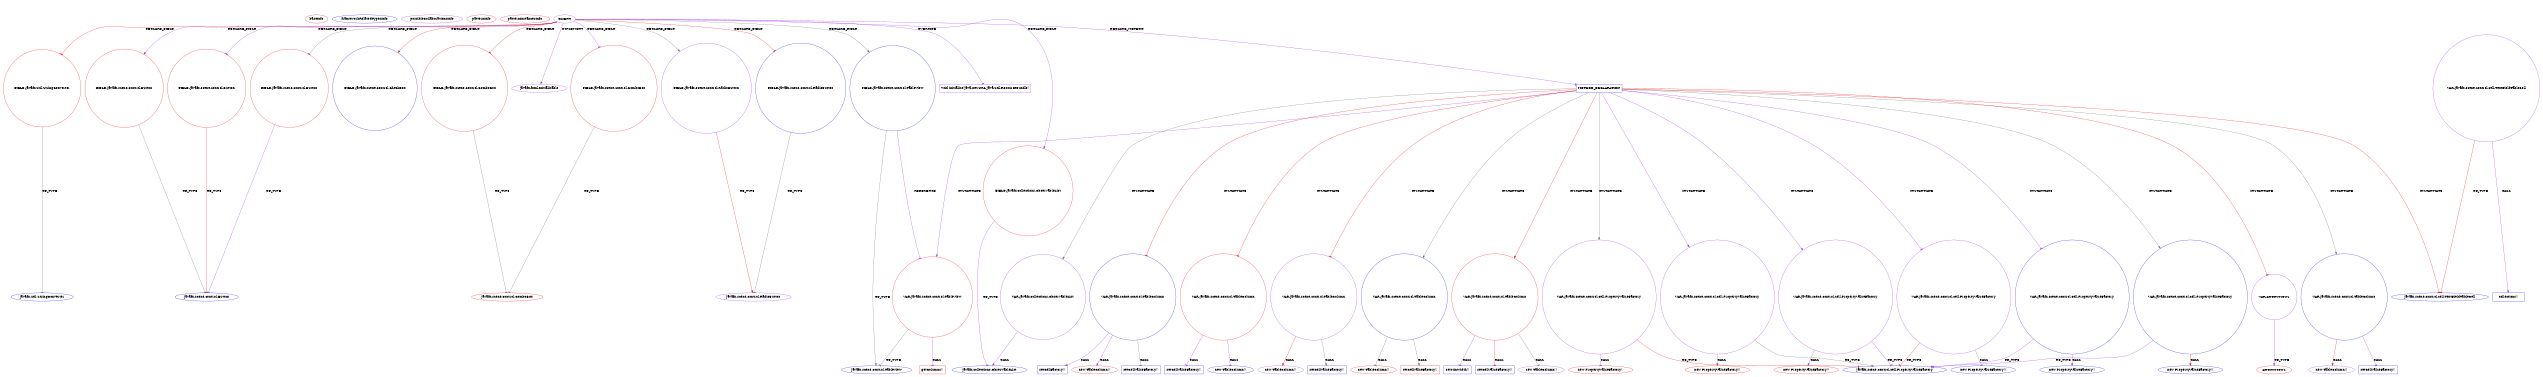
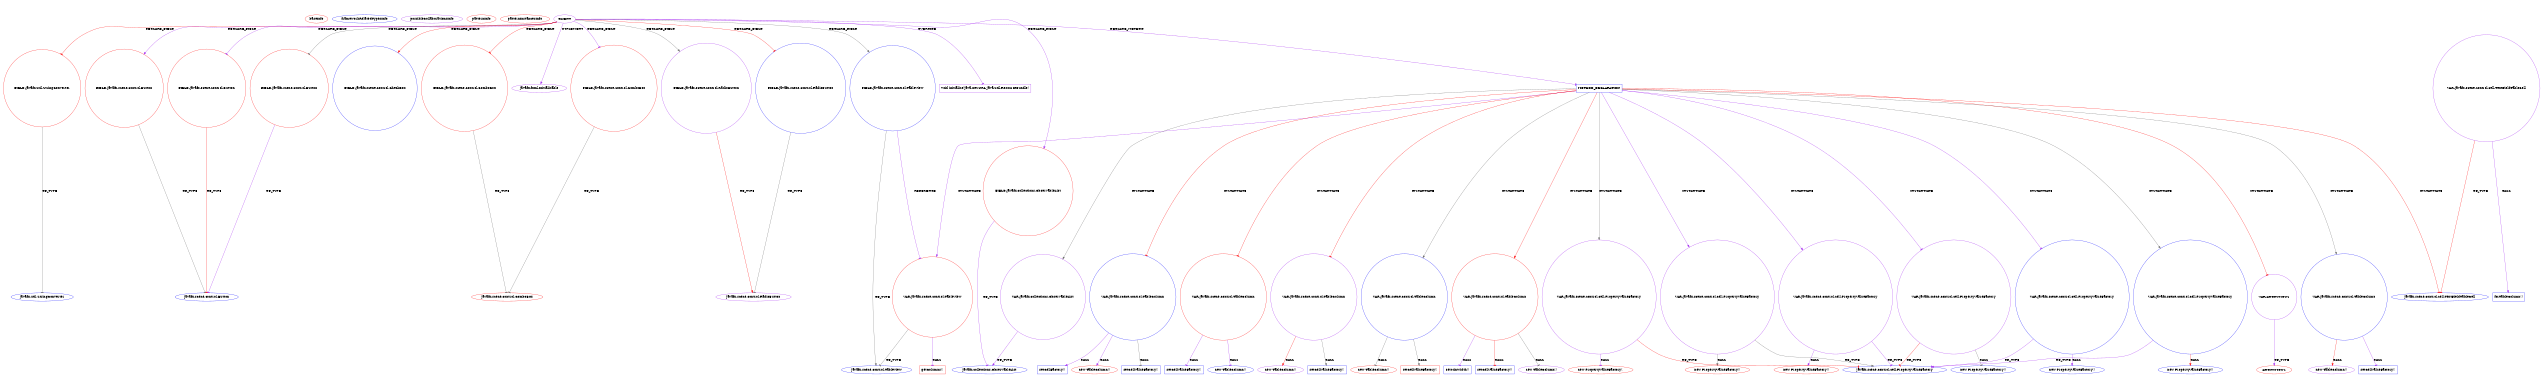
node "collections()": label "collections()" -> "forTableColumn()"
edge "VAR:javafx.collections.ObservableList" -> "javafx.collections.ObservableList": label "CALL" -> "OF_TYPE"
